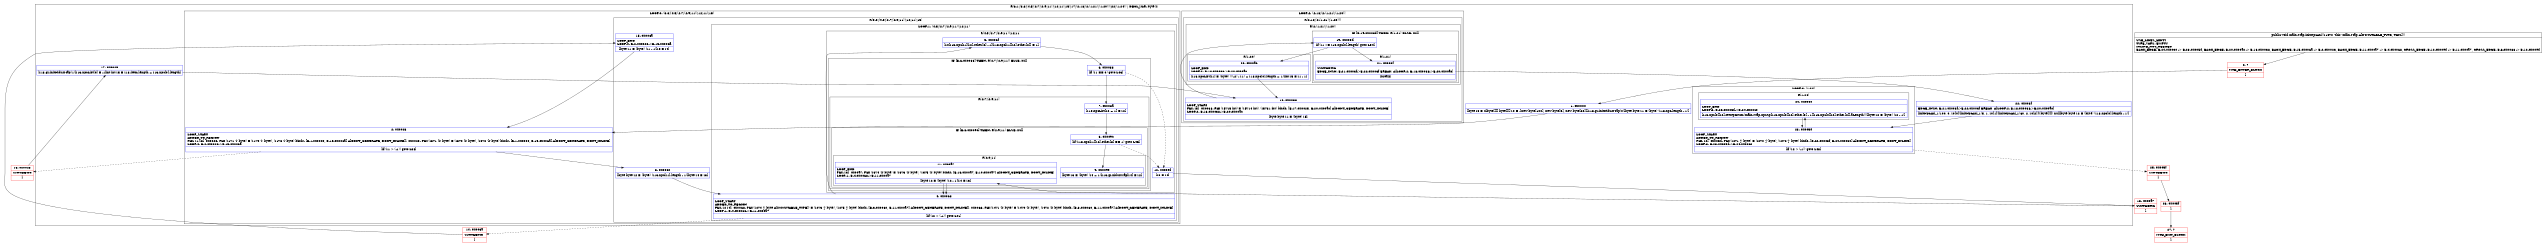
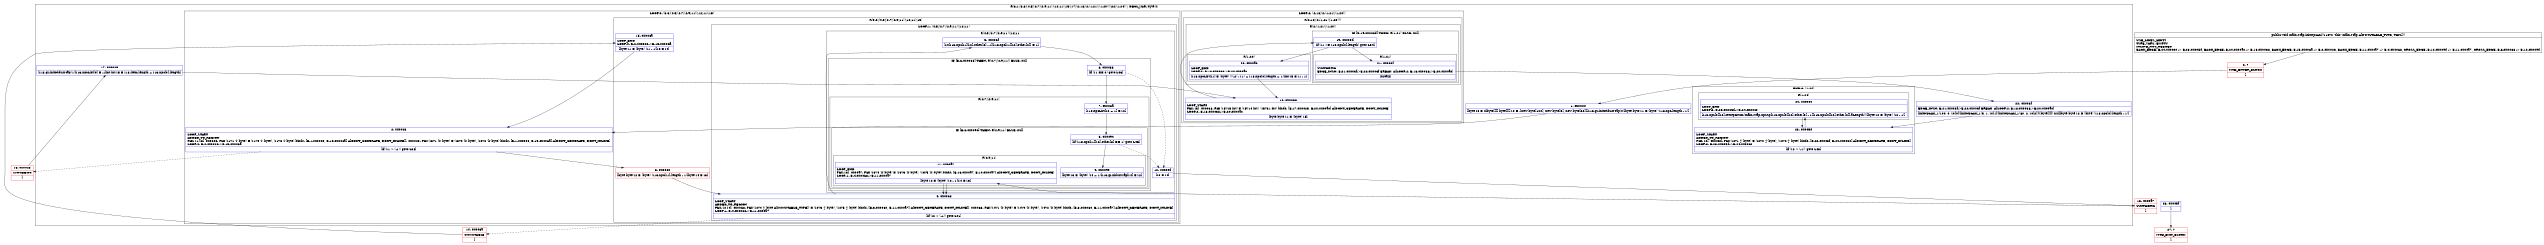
cluster "LOOP:3: (1:24)": label "LOOP:3: (1:24)" -> "END:3: (1:24)"
node "3: 0x0060": color blue -> red
node "25: 0x005f": removed
node "26: 0x005f": color red -> blue
node "14: 0x006a": text "SYNTHETIC" -> "IMMUTABLE"
